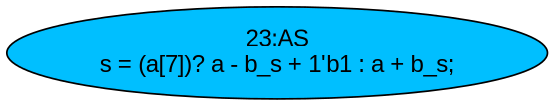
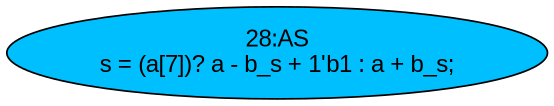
node "23:AS s = (a[7])? a - b_s + 1'b1 : a + b_s;": label "23:AS s = (a[7])? a - b_s + 1'b1 : a + b_s;" -> "28:AS s = (a[7])? a - b_s + 1'b1 : a + b_s;"
